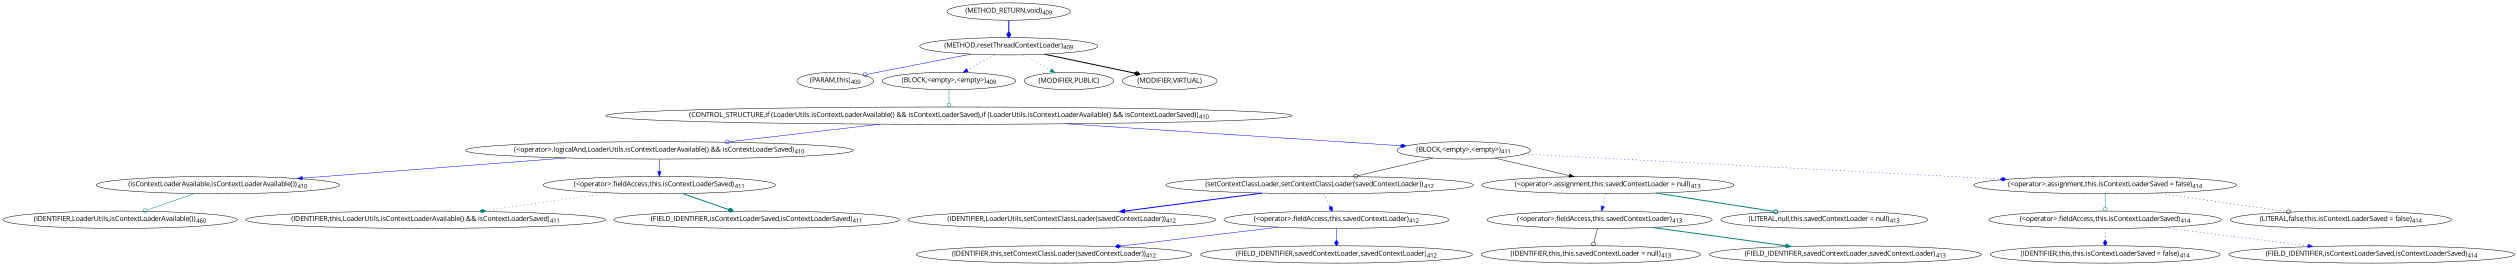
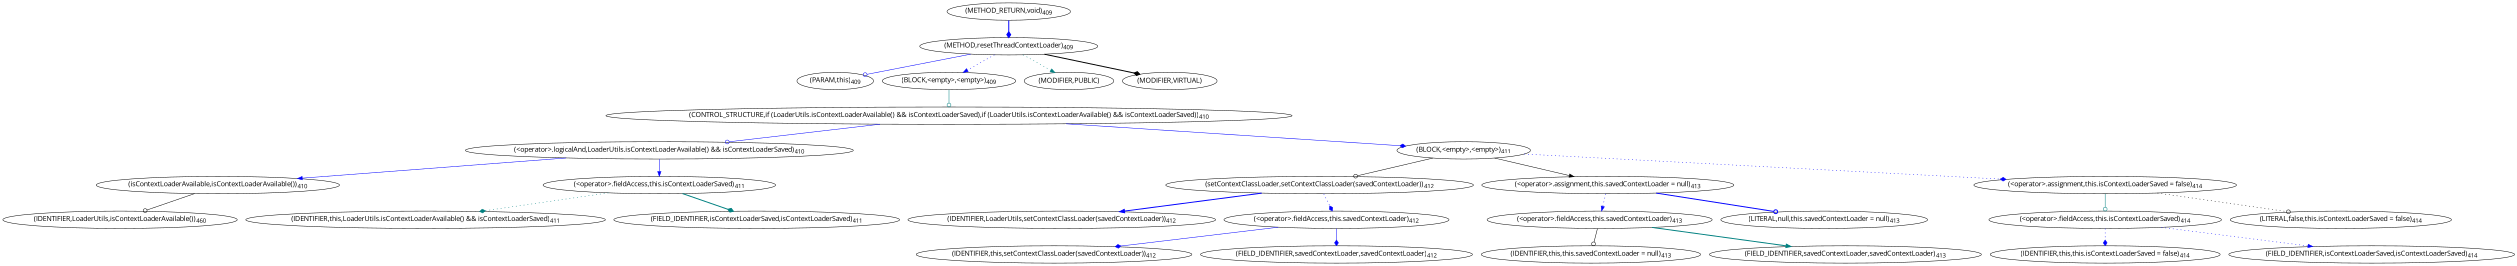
edge "(isContextLoaderAvailable,isContextLoaderAvailable())" -> "(IDENTIFIER,LoaderUtils,isContextLoaderAvailable())": color teal -> black
edge "(<operator>.assignment,this.savedContextLoader = null)" -> "(LITERAL,null,this.savedContextLoader = null)": color teal -> blue
